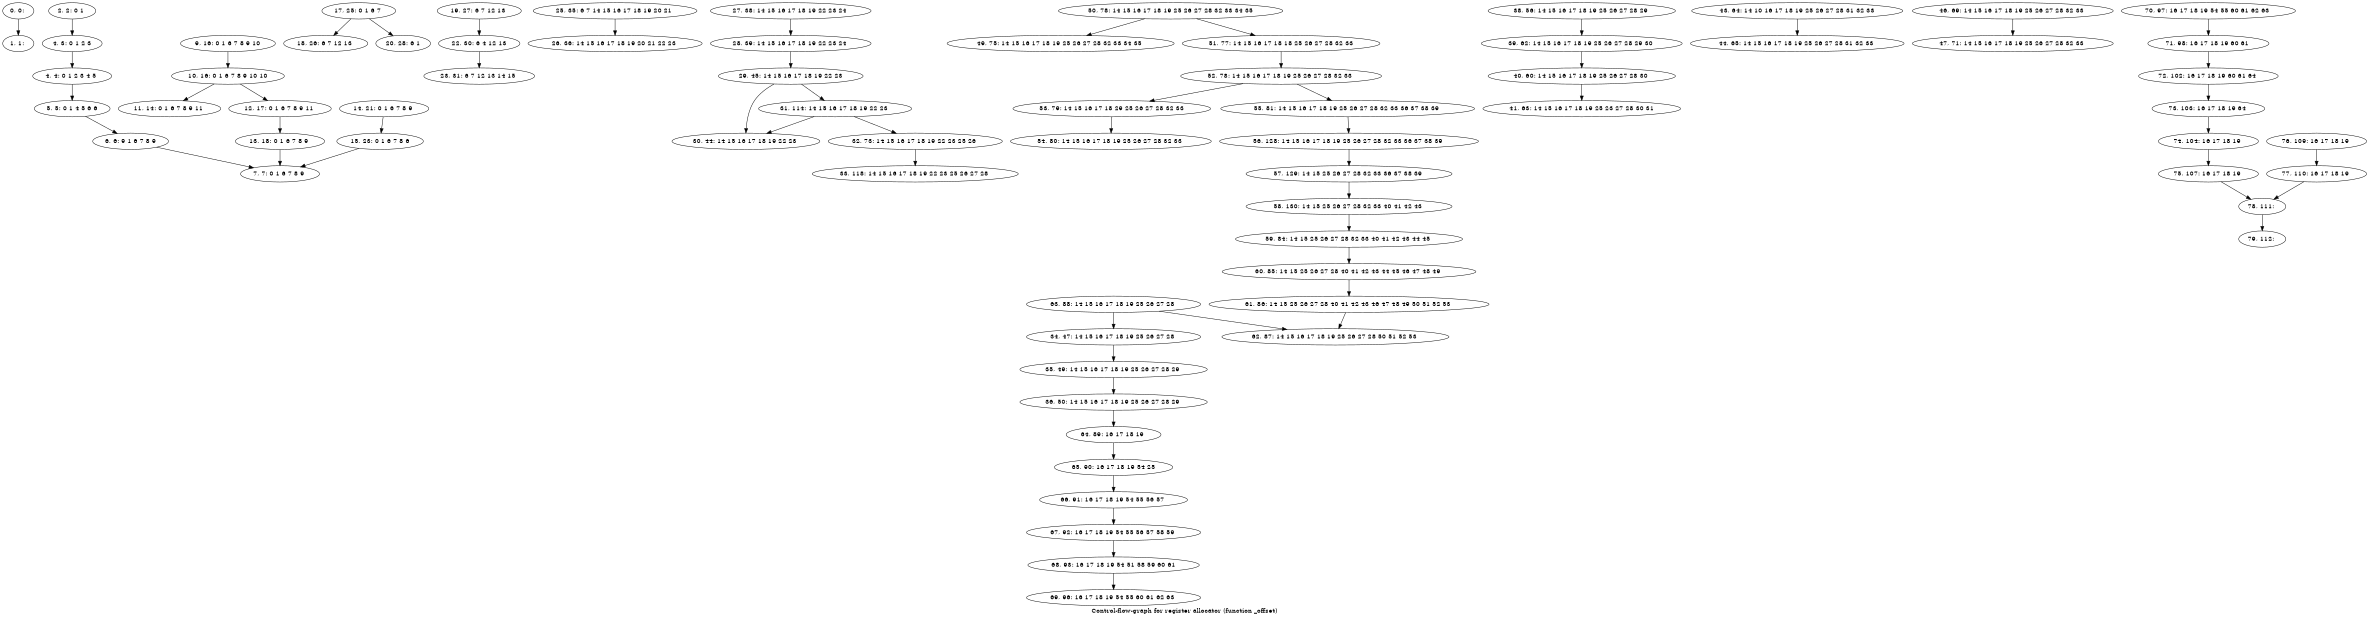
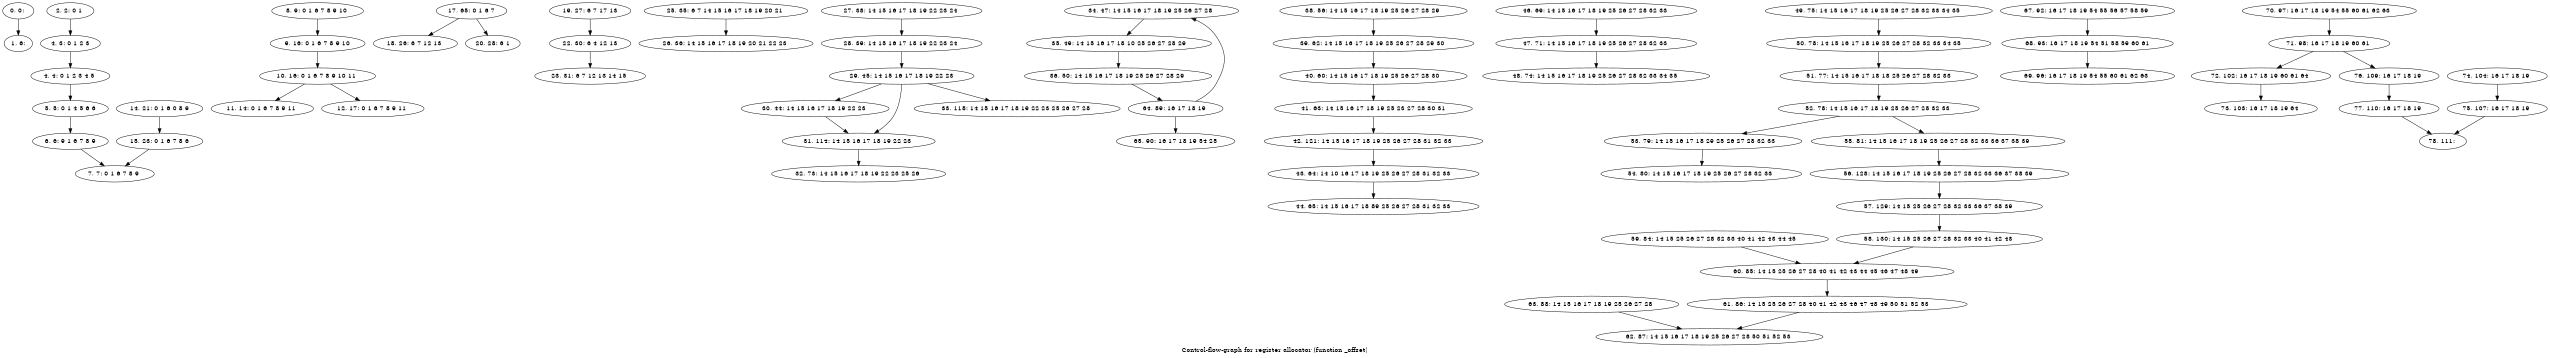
node "8, 9: 0 1 6 7 8 9 10": added
node "17, 25: 0 1 6 7": label "17, 25: 0 1 6 7" -> "17, 65: 0 1 6 7"
node "19, 27: 6 7 12 13": label "19, 27: 6 7 12 13" -> "19, 27: 6 7 17 13"
edge "50, 78: 14 15 16 17 18 19 25 26 27 28 32 33 34 35" -> "49, 75: 14 15 16 17 18 19 25 26 27 28 32 33 34 35": reversed
node "1, 1:": label "1, 1:" -> "1, 6:"
node "44, 65: 14 15 16 17 18 19 25 26 27 28 31 32 33": label "44, 65: 14 15 16 17 18 19 25 26 27 28 31 32 33" -> "44, 65: 14 15 16 17 18 89 25 26 27 28 31 32 33"
edge "71, 98: 16 17 18 19 60 61" -> "76, 109: 16 17 18 19": added
node "10, 16: 0 1 6 7 8 9 10 10": label "10, 16: 0 1 6 7 8 9 10 10" -> "10, 16: 0 1 6 7 8 9 10 11"
node "48, 74: 14 15 16 17 18 19 25 26 27 28 32 33 34 35": added
node "14, 21: 0 1 6 7 8 9": label "14, 21: 0 1 6 7 8 9" -> "14, 21: 0 1 6 0 8 9"
edge "73, 103: 16 17 18 19 64" -> "74, 104: 16 17 18 19": removed
edge "31, 114: 14 15 16 17 18 19 22 23" -> "30, 44: 14 15 16 17 18 19 22 23": reversed
node "13, 18: 0 1 6 7 8 9": removed
node "42, 121: 14 15 16 17 18 19 25 26 27 28 31 32 33": added
edge "32, 73: 14 15 16 17 18 19 22 23 25 26" -> "33, 118: 14 15 16 17 18 19 22 23 25 26 27 28": now "29, 45: 14 15 16 17 18 19 22 23" -> "33, 118: 14 15 16 17 18 19 22 23 25 26 27 28"
edge "58, 130: 14 15 25 26 27 28 32 33 40 41 42 43" -> "59, 84: 14 15 25 26 27 28 32 33 40 41 42 43 44 45": now "58, 130: 14 15 25 26 27 28 32 33 40 41 42 43" -> "60, 85: 14 15 25 26 27 28 40 41 42 43 44 45 46 47 48 49"
node "79, 112:": removed
edge "63, 88: 14 15 16 17 18 19 25 26 27 28" -> "34, 47: 14 15 16 17 18 19 25 26 27 28": now "64, 89: 16 17 18 19" -> "34, 47: 14 15 16 17 18 19 25 26 27 28"
node "35, 49: 14 15 16 17 18 19 25 26 27 28 29": label "35, 49: 14 15 16 17 18 19 25 26 27 28 29" -> "35, 49: 14 15 16 17 18 10 25 26 27 28 29"
node "66, 91: 16 17 18 19 54 55 56 57": removed
